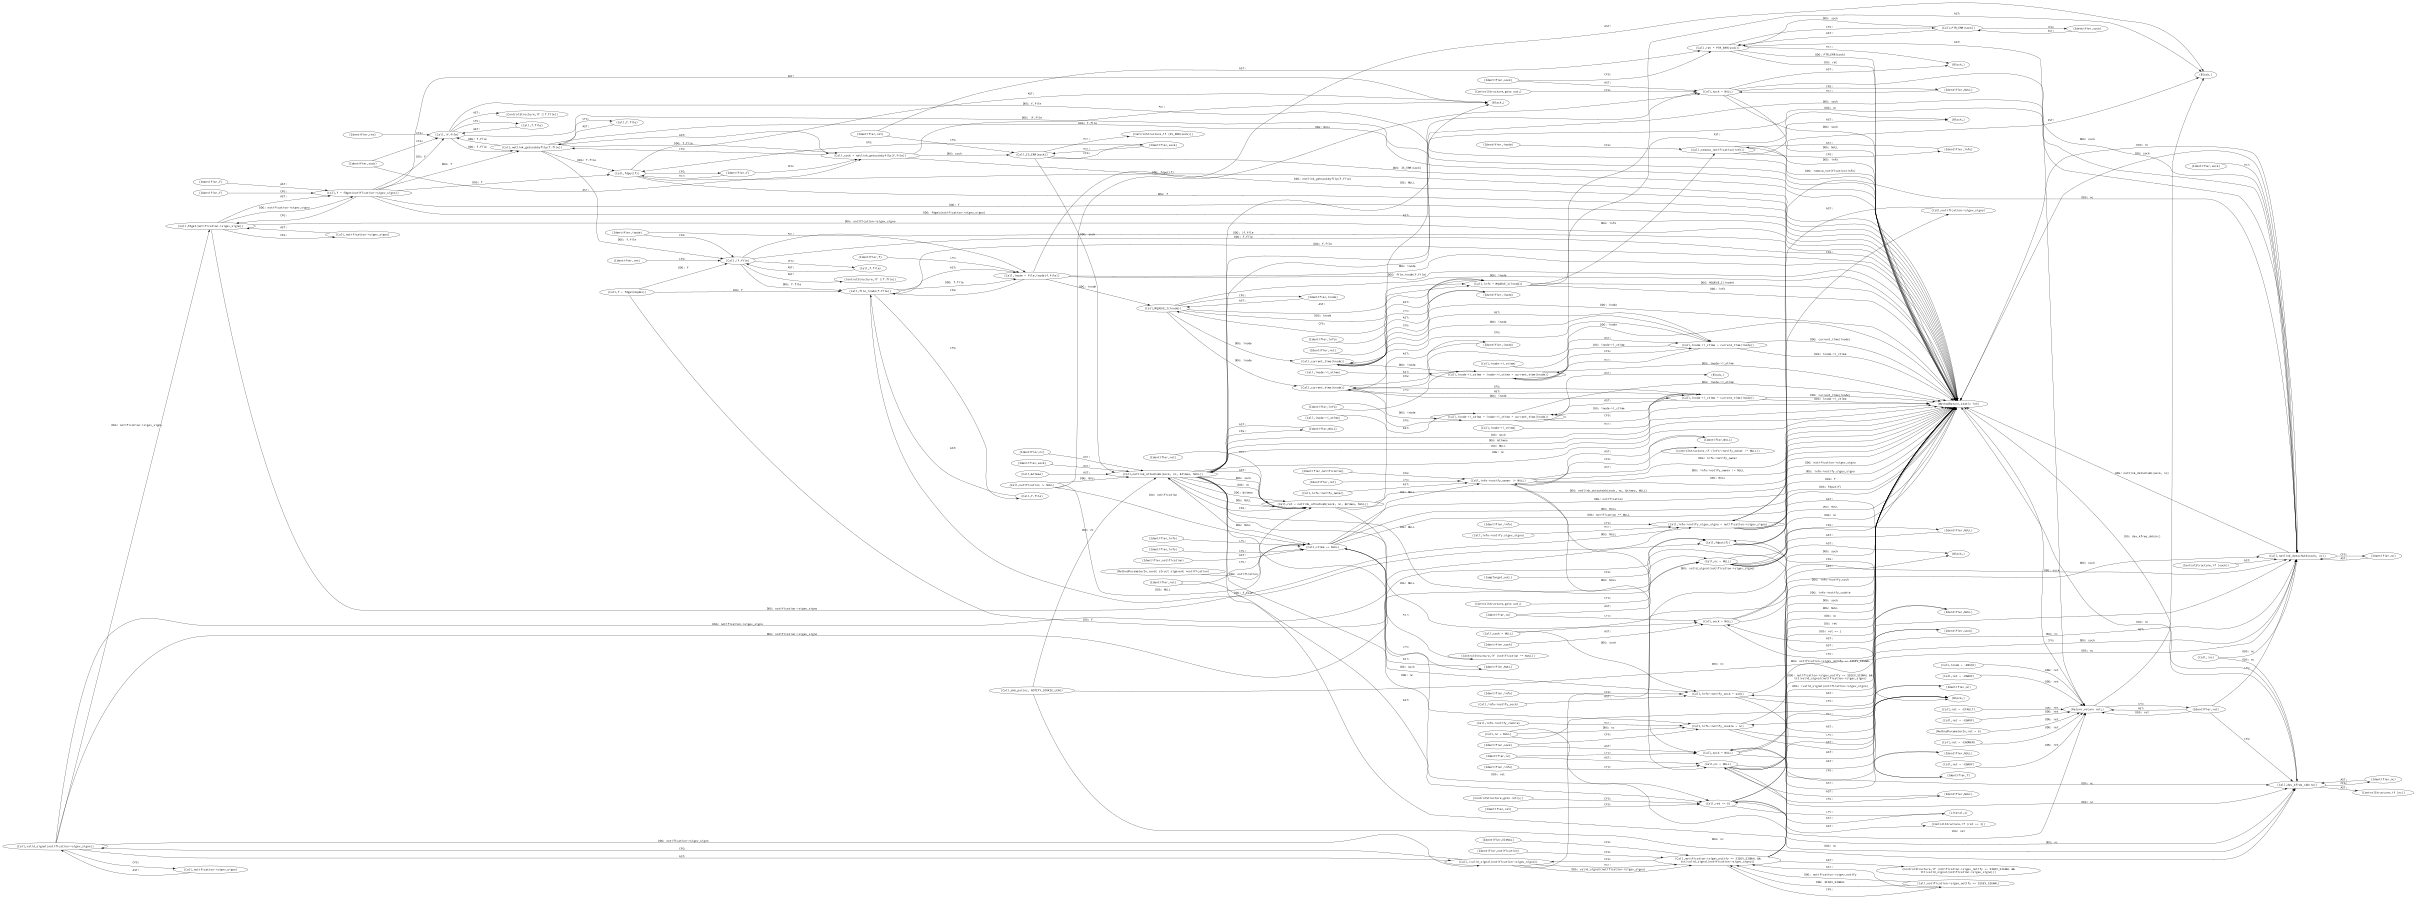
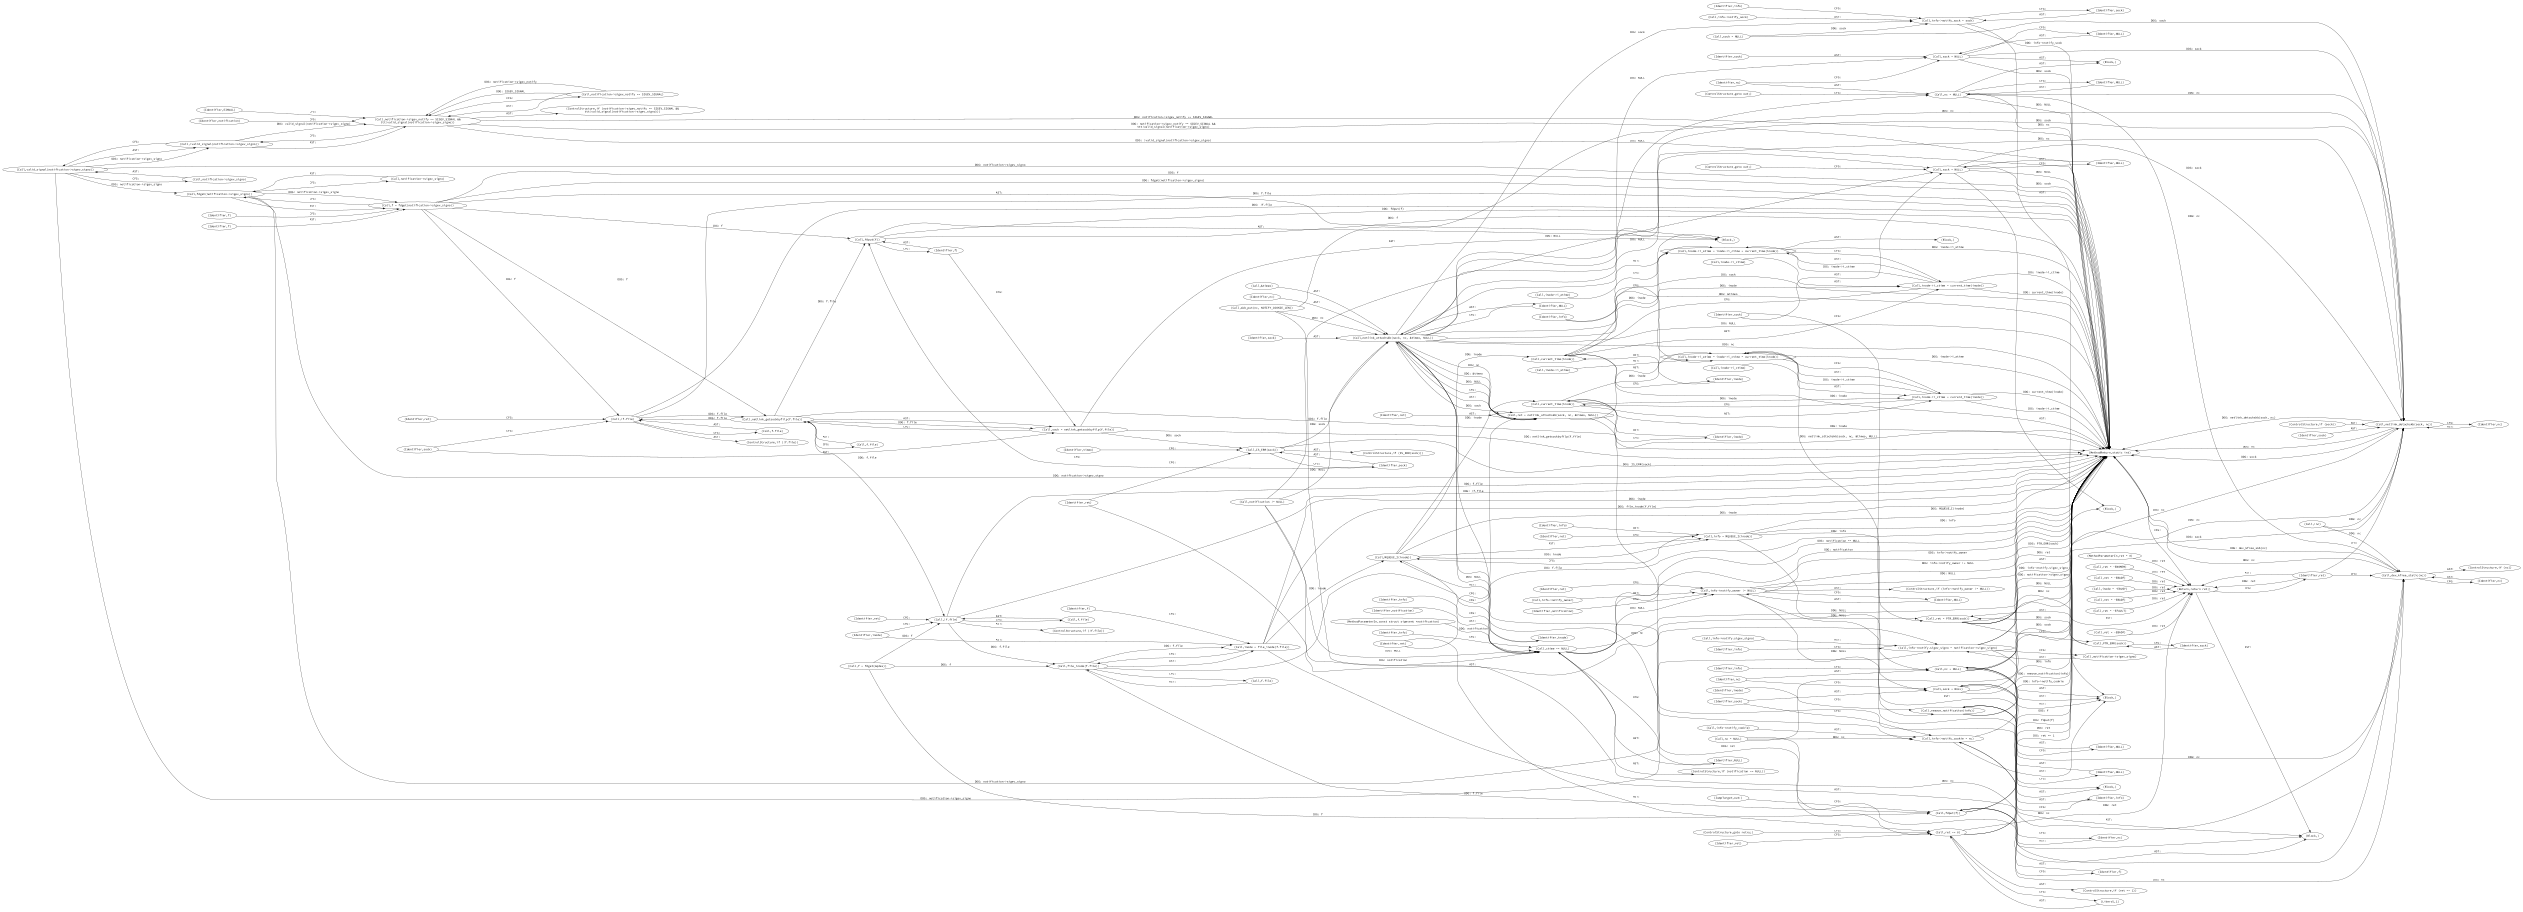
node "(Identifier,timeo)": added
edge "(Call,!valid_signal(notification->sigev_signo))" -> "(MethodReturn,static int)": removed, label "DDG: valid_signal(notification->sigev_signo)"
node "(Call,dev_kfree_skb(nc))": label "(Call,dev_kfree_skb(nc))" -> "(Call,dev_kfree_static(nc))"
